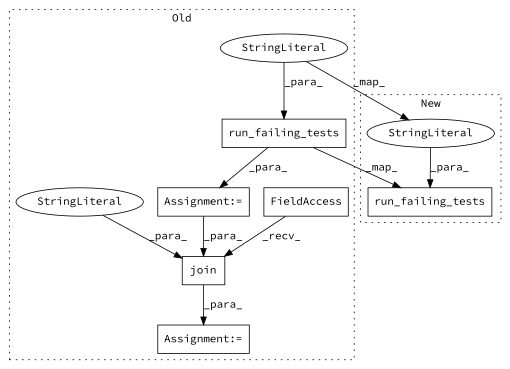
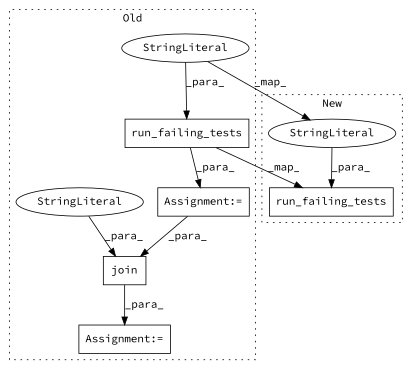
node "FieldAccess": removed
